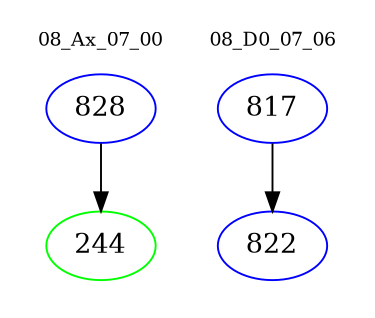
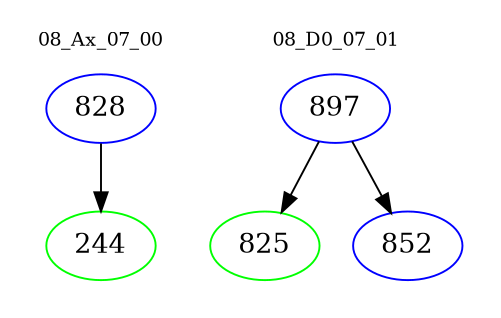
cluster "08_D0_07_06": label "08_D0_07_06" -> "08_D0_07_01"
node "817": label "817" -> "897"
node "825": added
node "822": label "822" -> "852"
